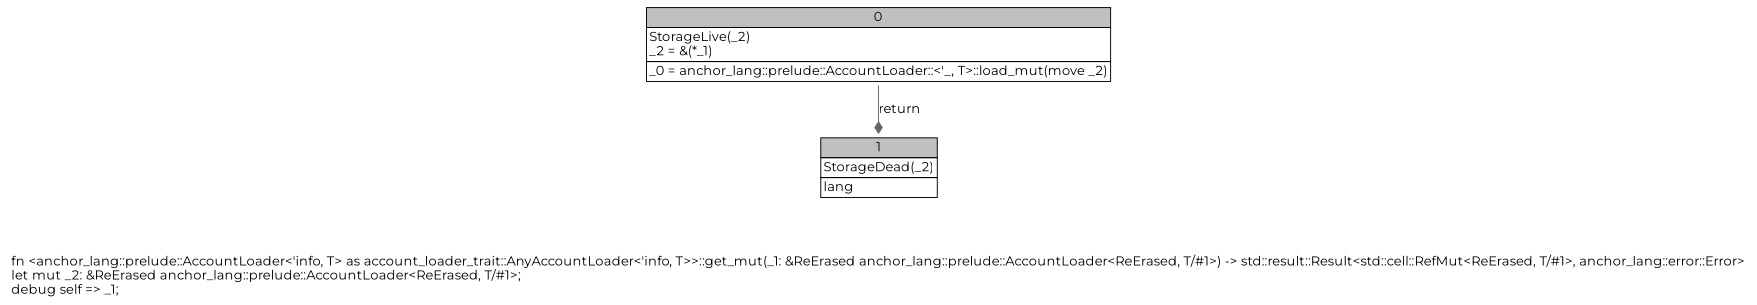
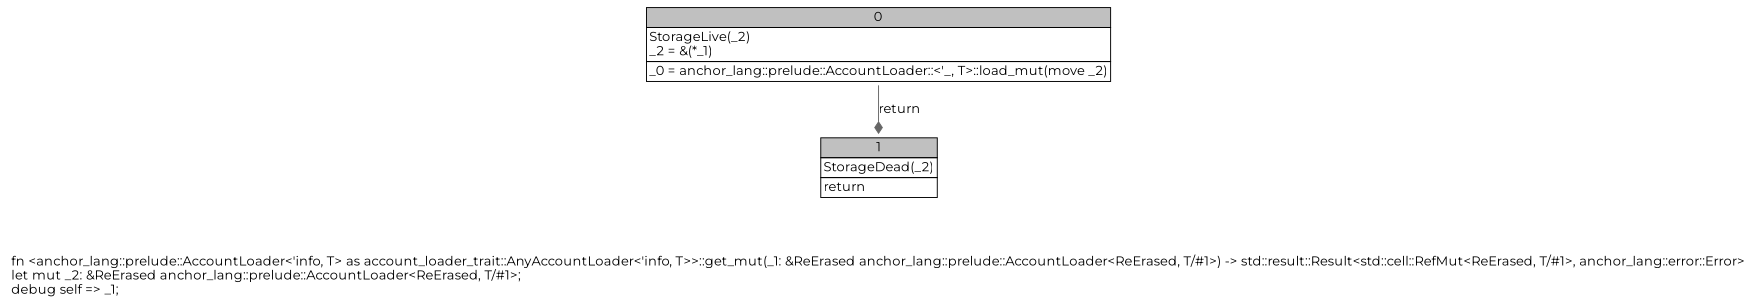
node "1": text "lang" -> "return"
